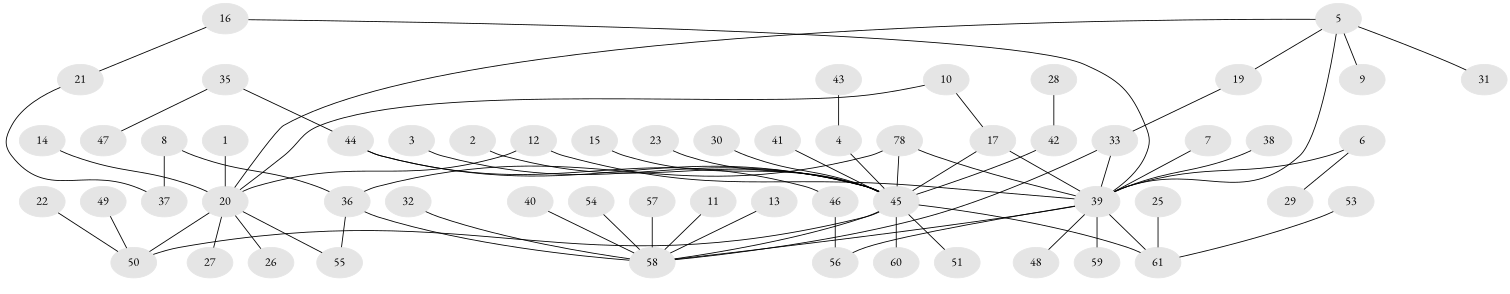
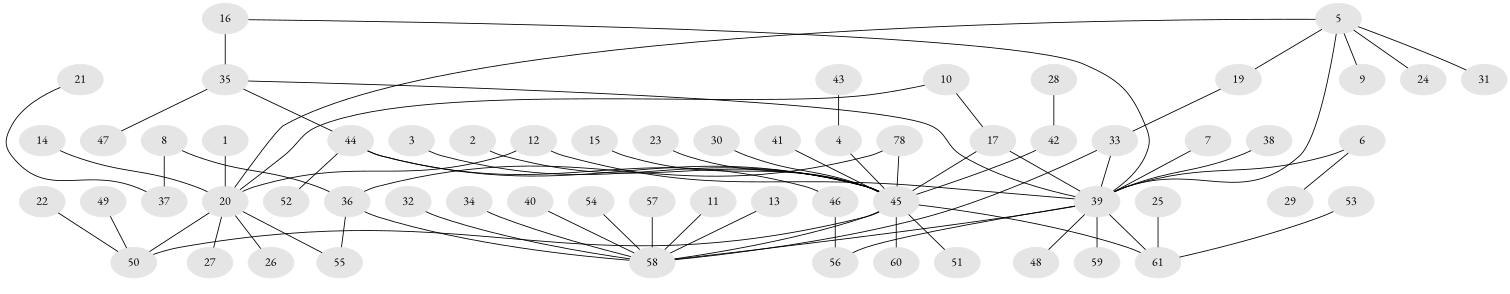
edge "16" -- "21": now "16" -- "35"
node "24": added
edge "78" -- "39": now "35" -- "39"
node "52": added
node "34": added
